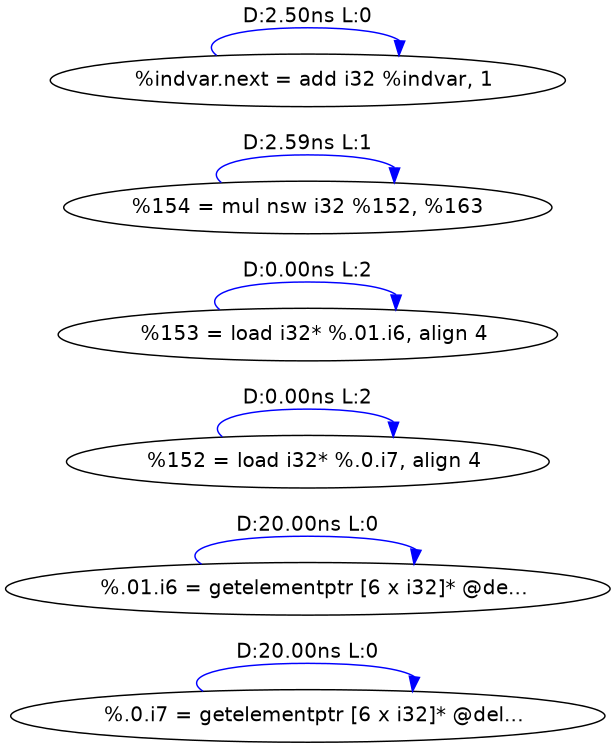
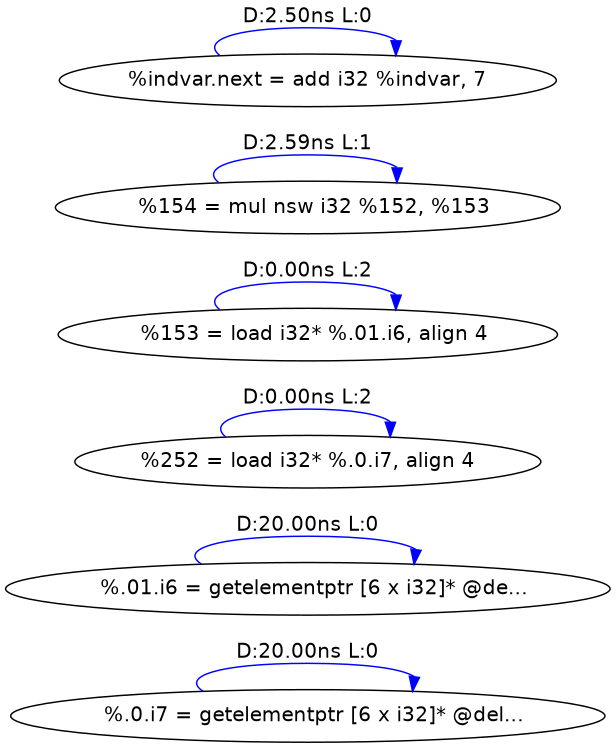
node "%indvar.next = add i32 %indvar, 1": label "%indvar.next = add i32 %indvar, 1" -> "%indvar.next = add i32 %indvar, 7"
node "%154 = mul nsw i32 %152, %163": label "%154 = mul nsw i32 %152, %163" -> "%154 = mul nsw i32 %152, %153"
node "%152 = load i32* %.0.i7, align 4": label "%152 = load i32* %.0.i7, align 4" -> "%252 = load i32* %.0.i7, align 4"
